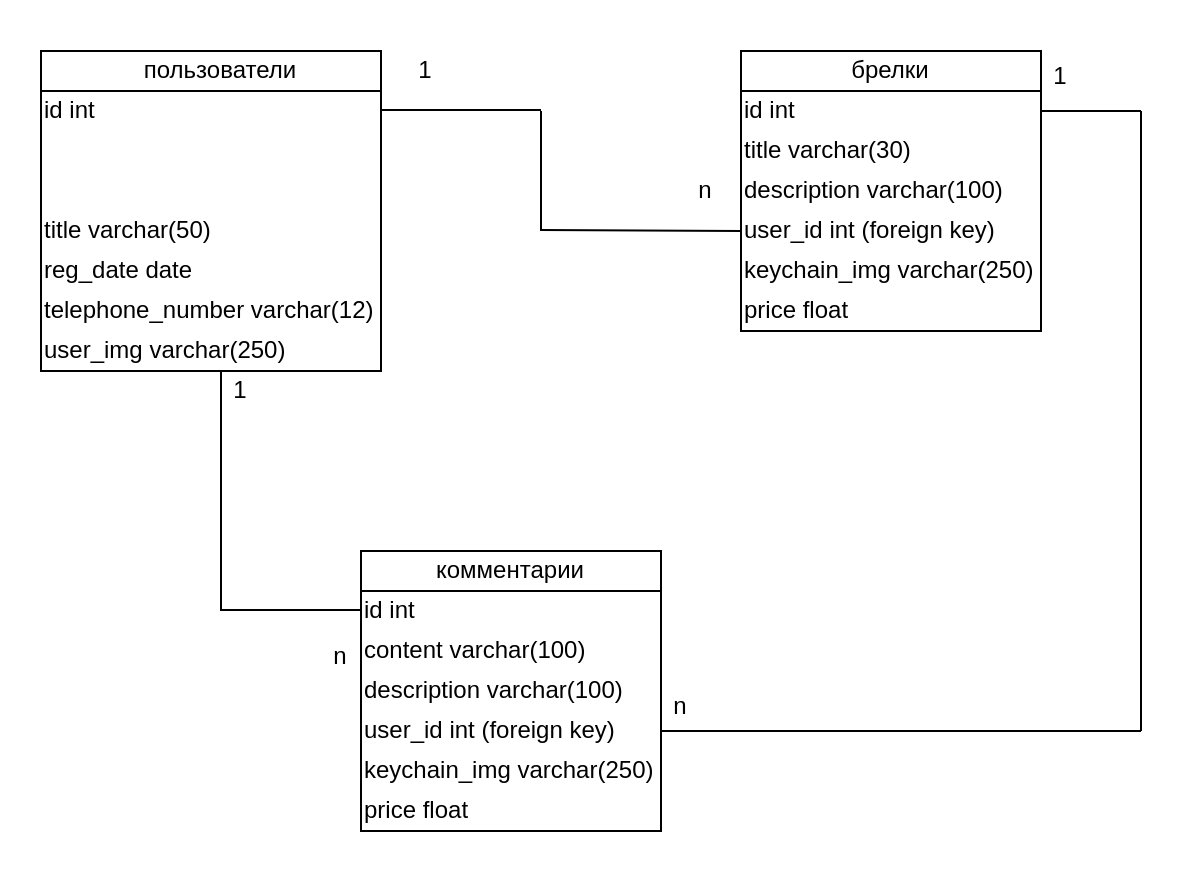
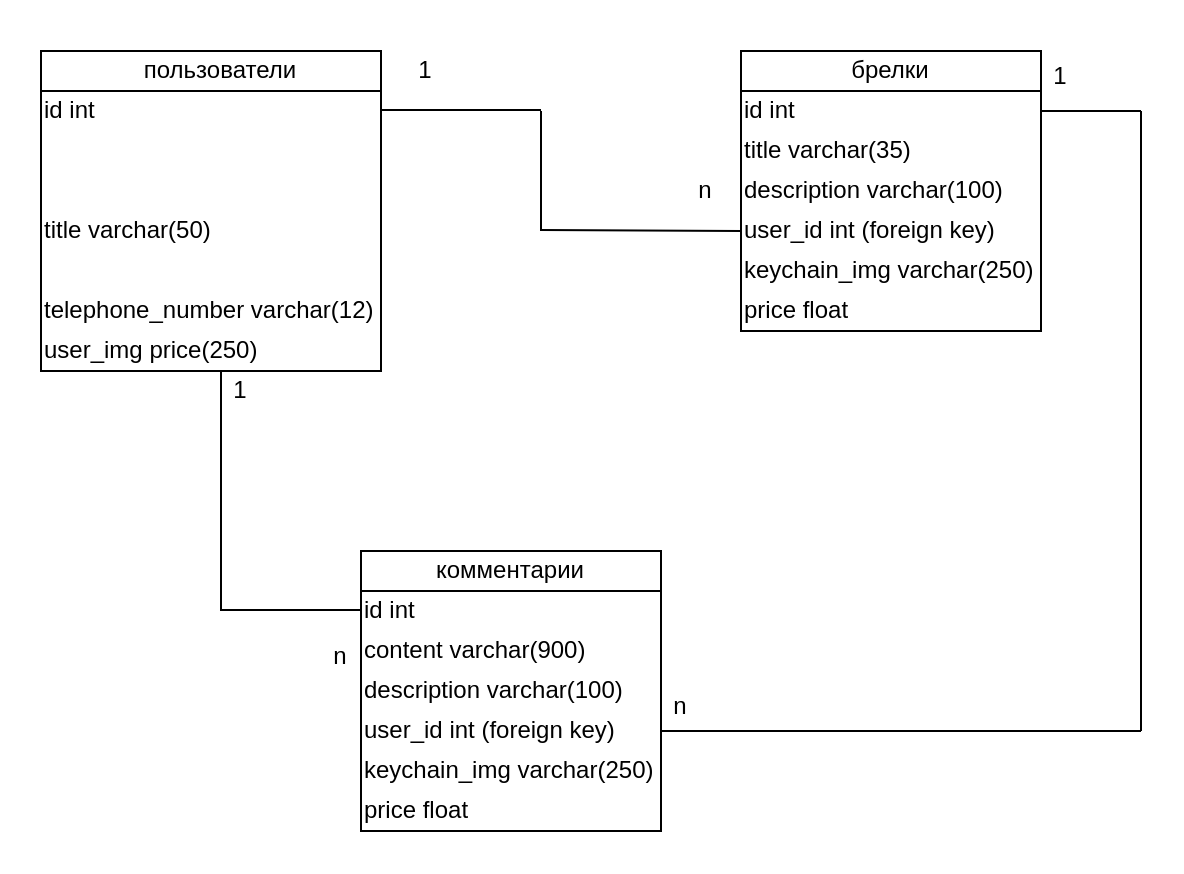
node "title varchar(30)": label "title varchar(30)" -> "title varchar(35)"
node "reg_date date": removed
node "user_img varchar(250)": label "user_img varchar(250)" -> "user_img price(250)"
node "content varchar(100)": label "content varchar(100)" -> "content varchar(900)"
